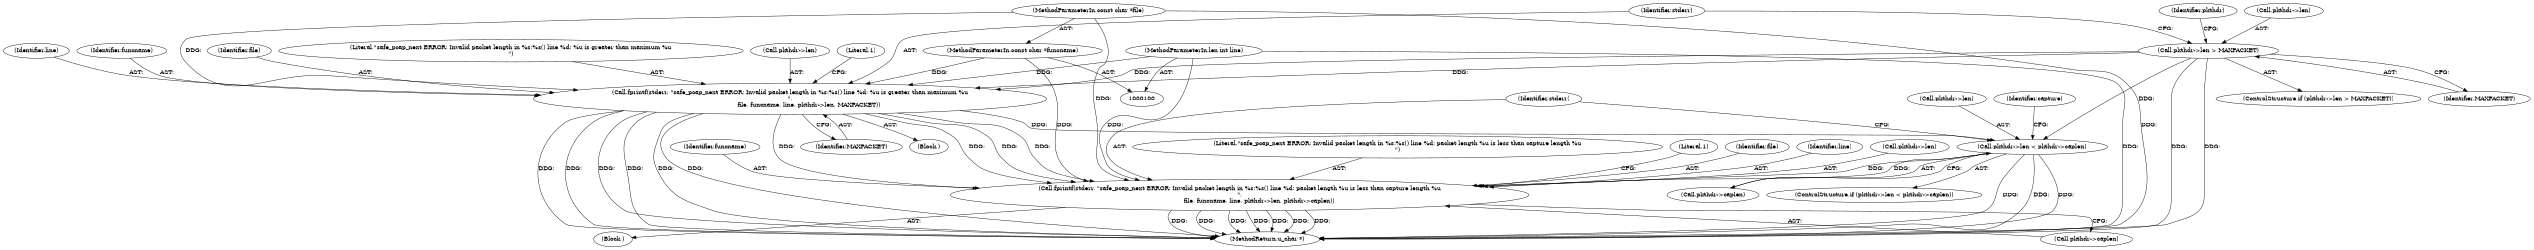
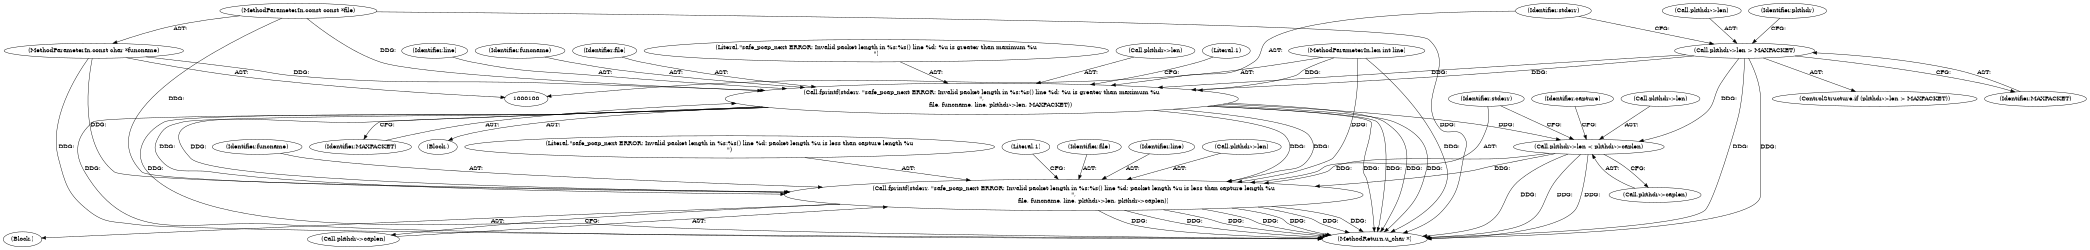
node "(MethodParameterIn,const char *file)": label "(MethodParameterIn,const char *file)" -> "(MethodParameterIn,const const *file)"
node "(ControlStructure,if (pkthdr->len < pkthdr->caplen))": removed
edge "(MethodParameterIn,const char *funcname)" -> "(MethodReturn,u_char *)": added, label "DDG:"
